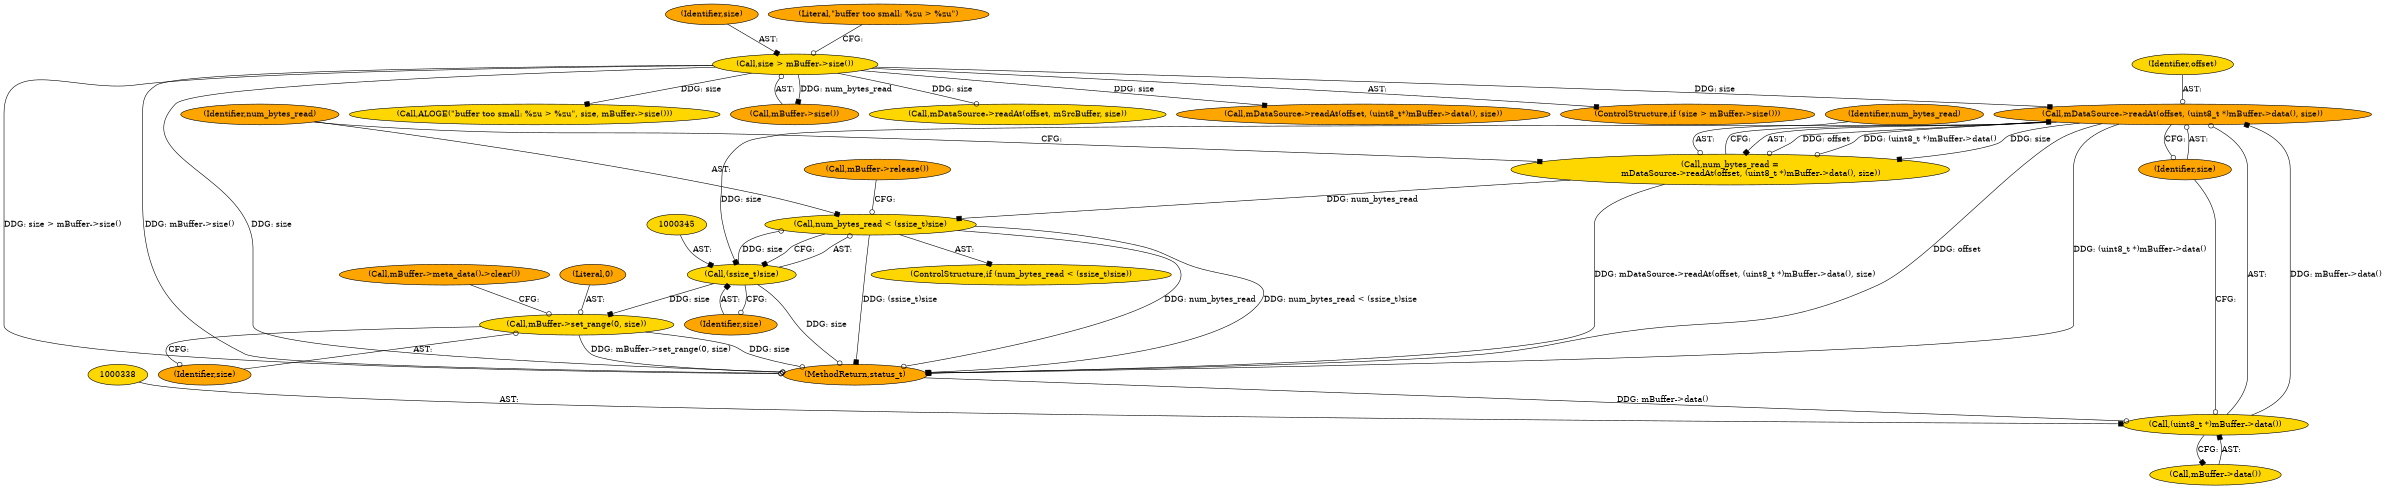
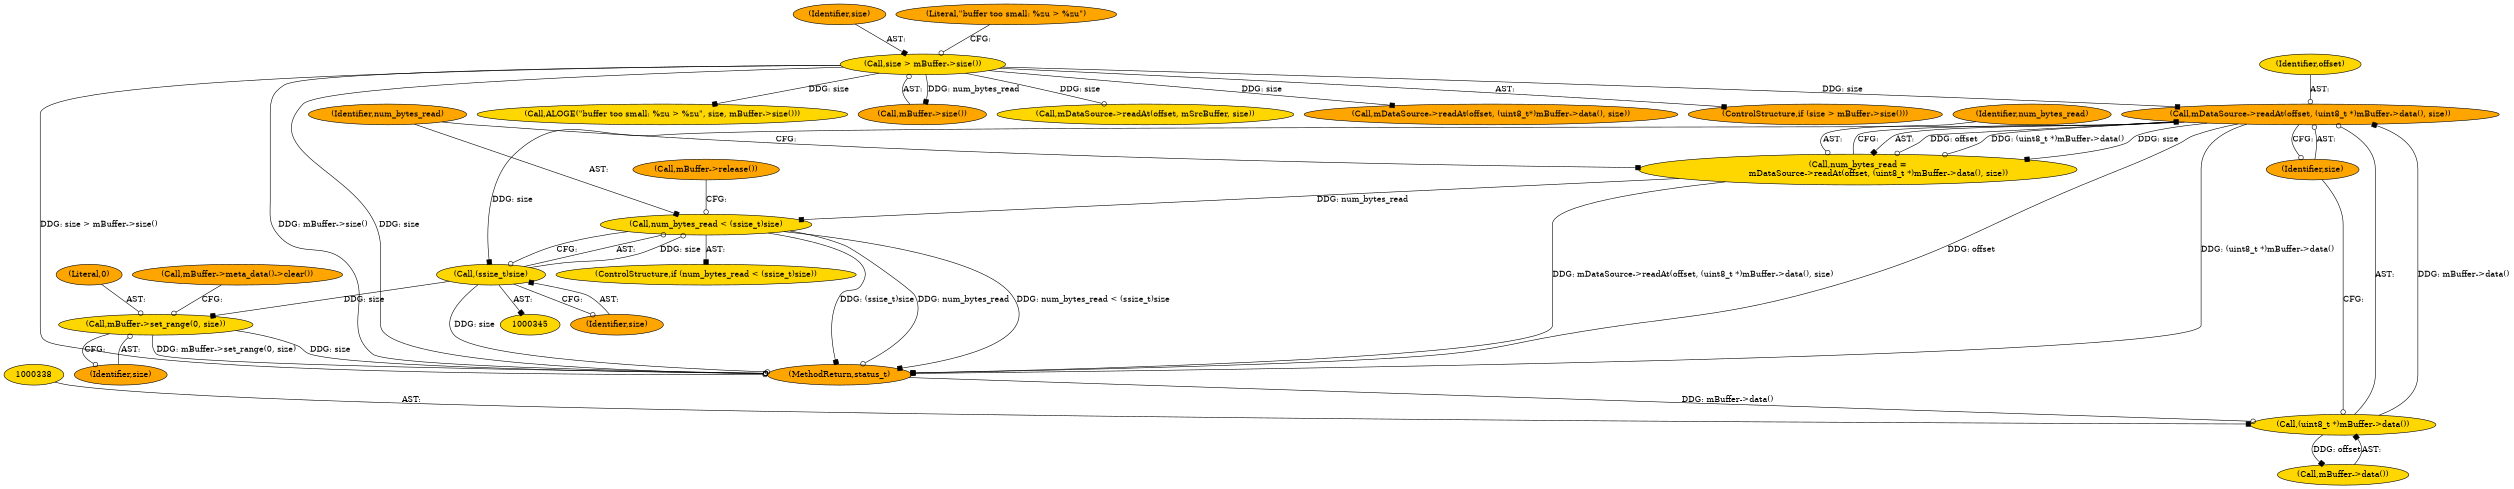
edge "(Call,num_bytes_read < (ssize_t)size)" -> "(Call,(ssize_t)size)": arrowhead box -> odot
edge "1000345" -> "(Call,(ssize_t)size)": reversed
edge "(Call,(uint8_t *)mBuffer->data())" -> "(Call,mBuffer->data())": label "CFG: " -> "DDG: offset"
